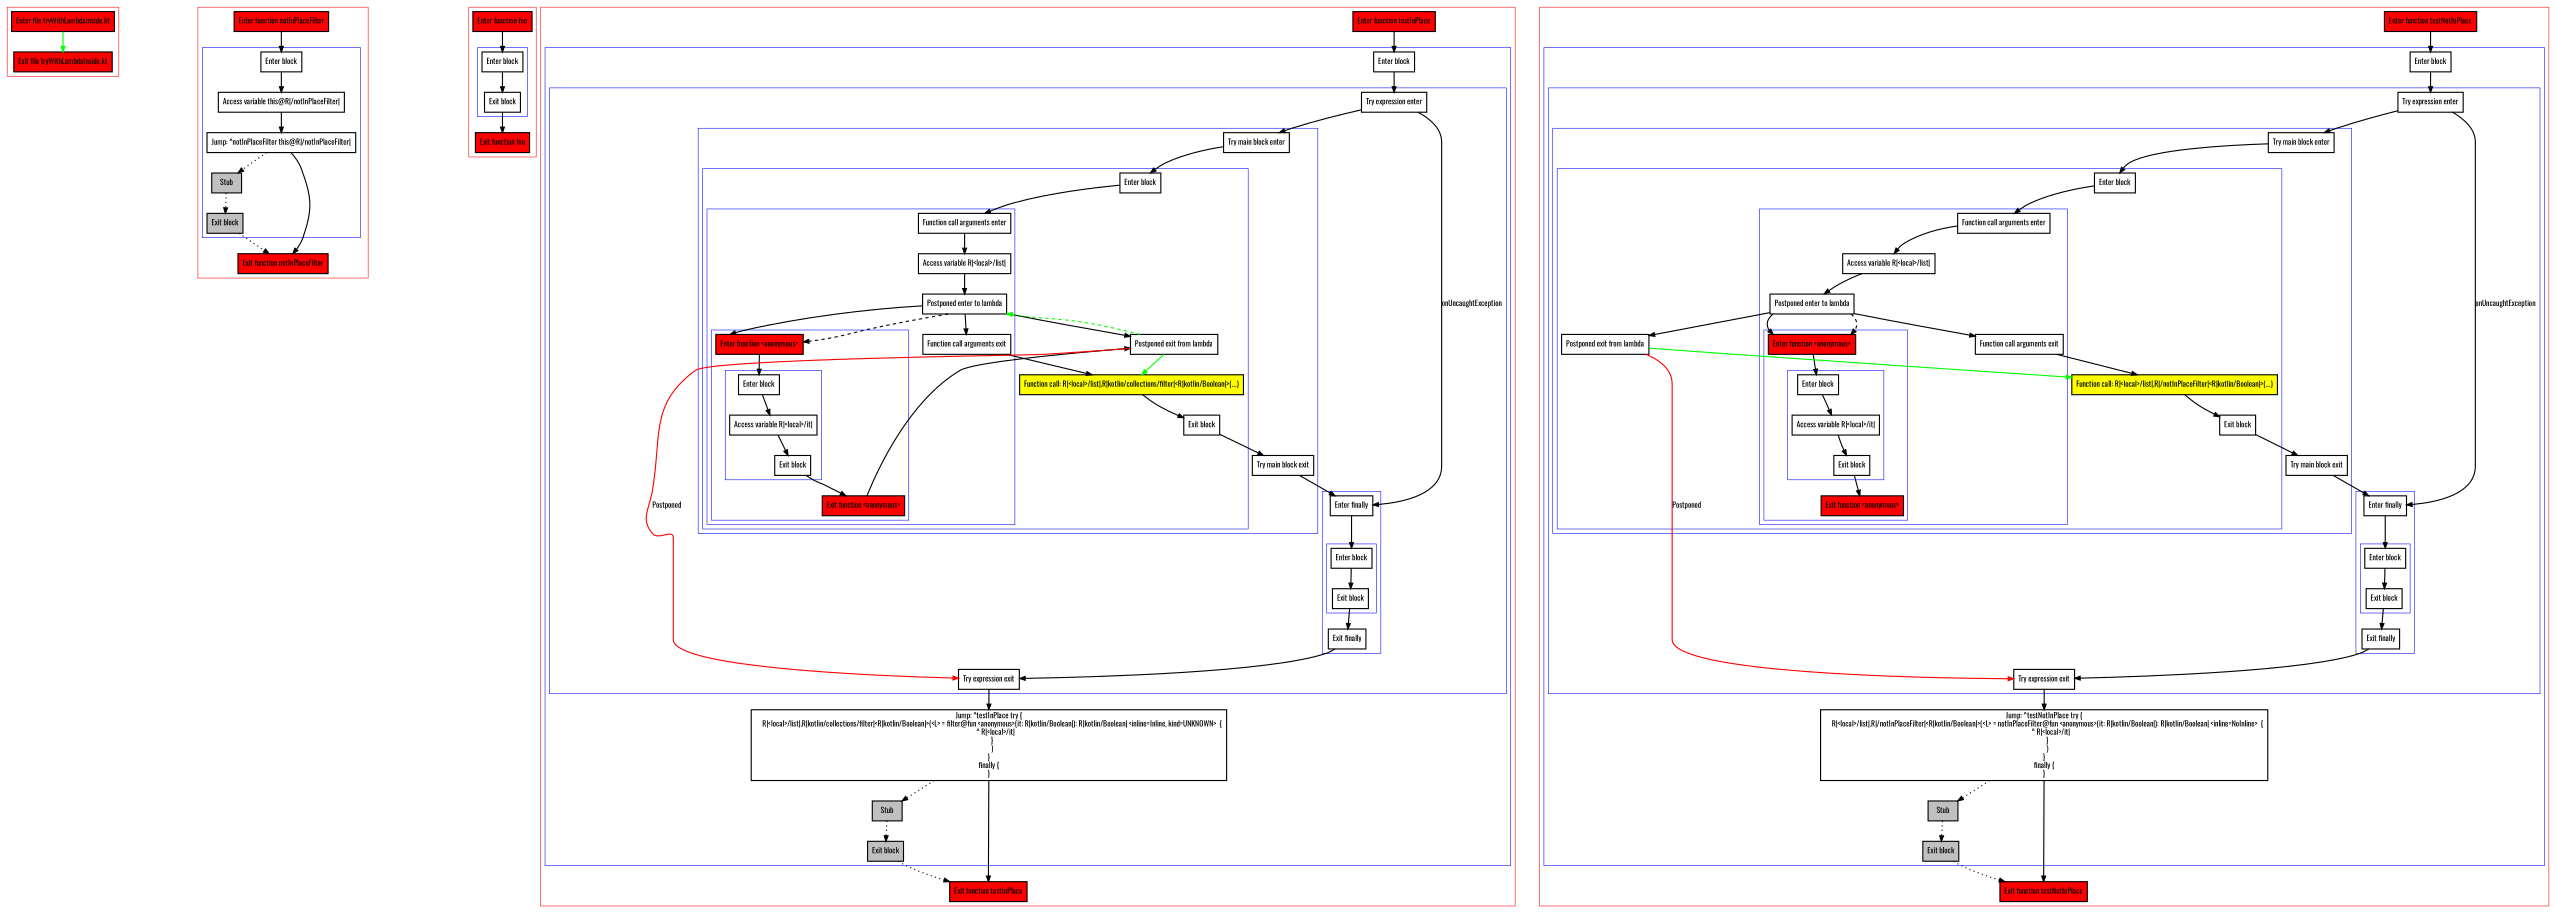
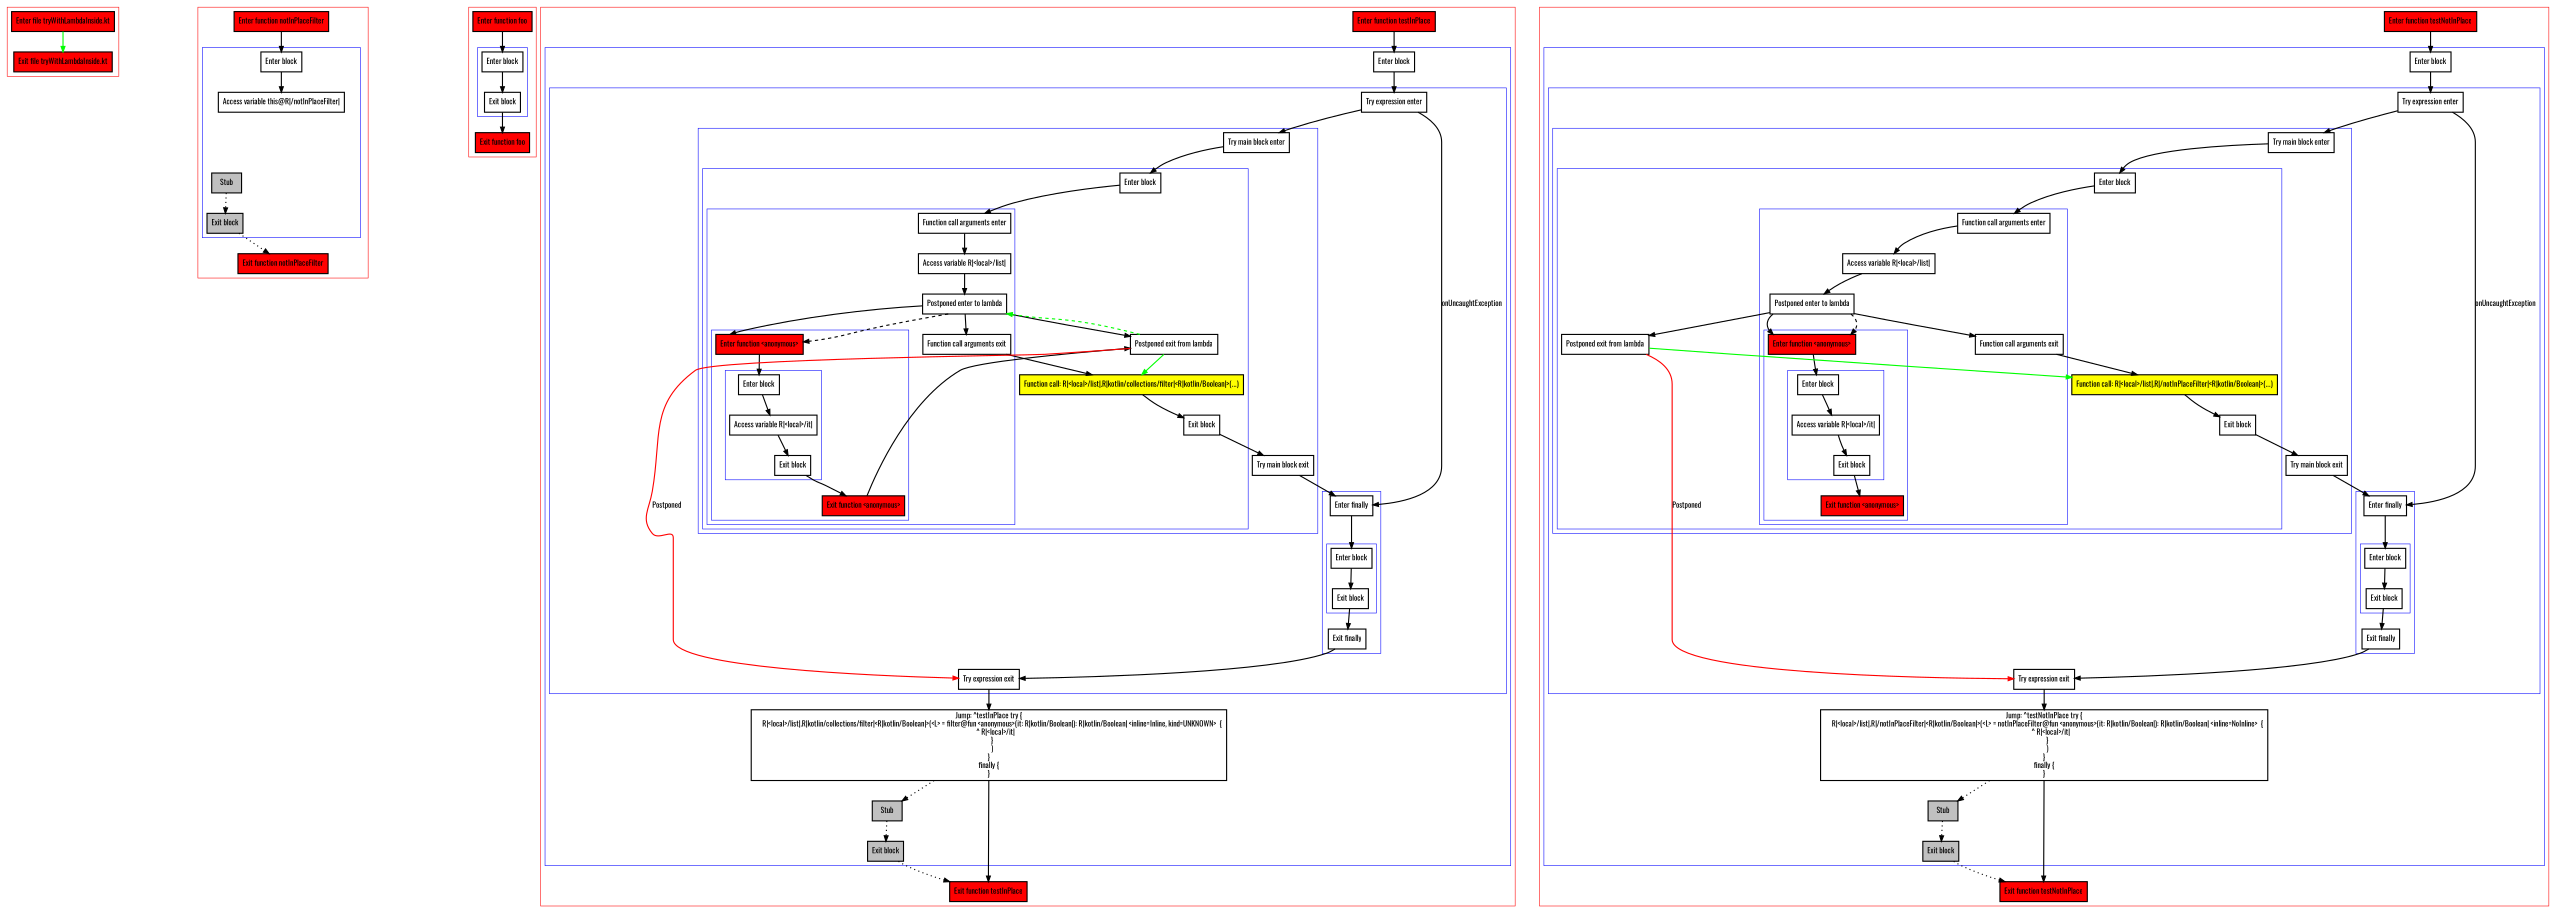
node "Jump: ^notInPlaceFilter this@R|/notInPlaceFilter|": removed
